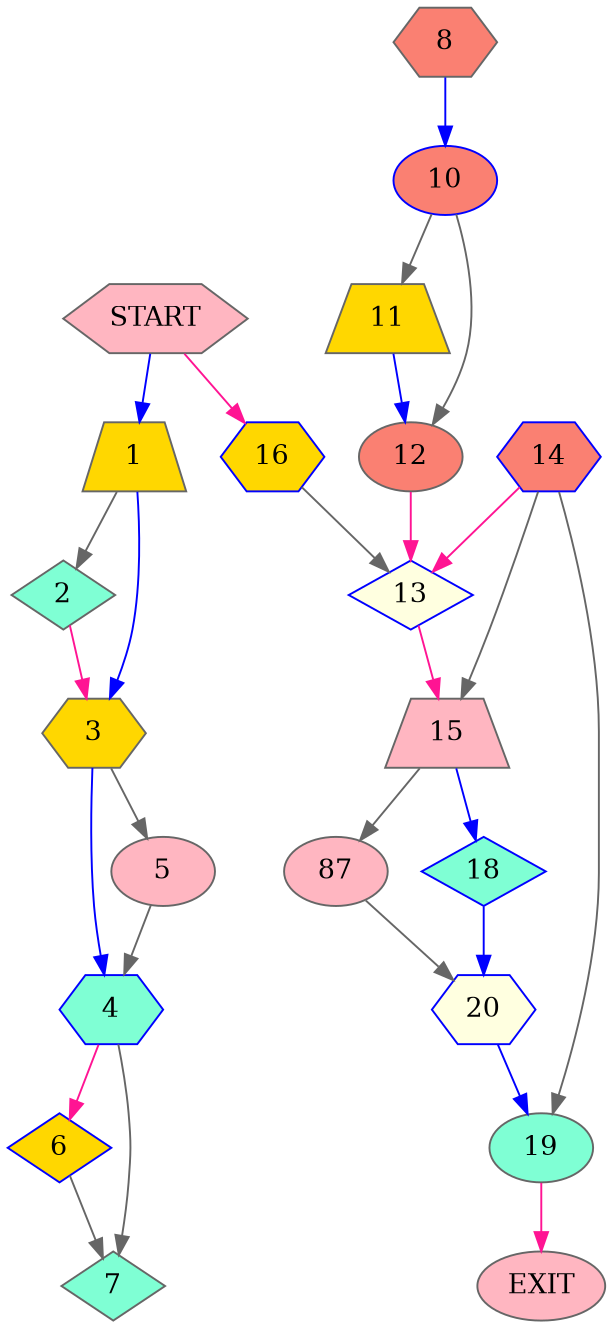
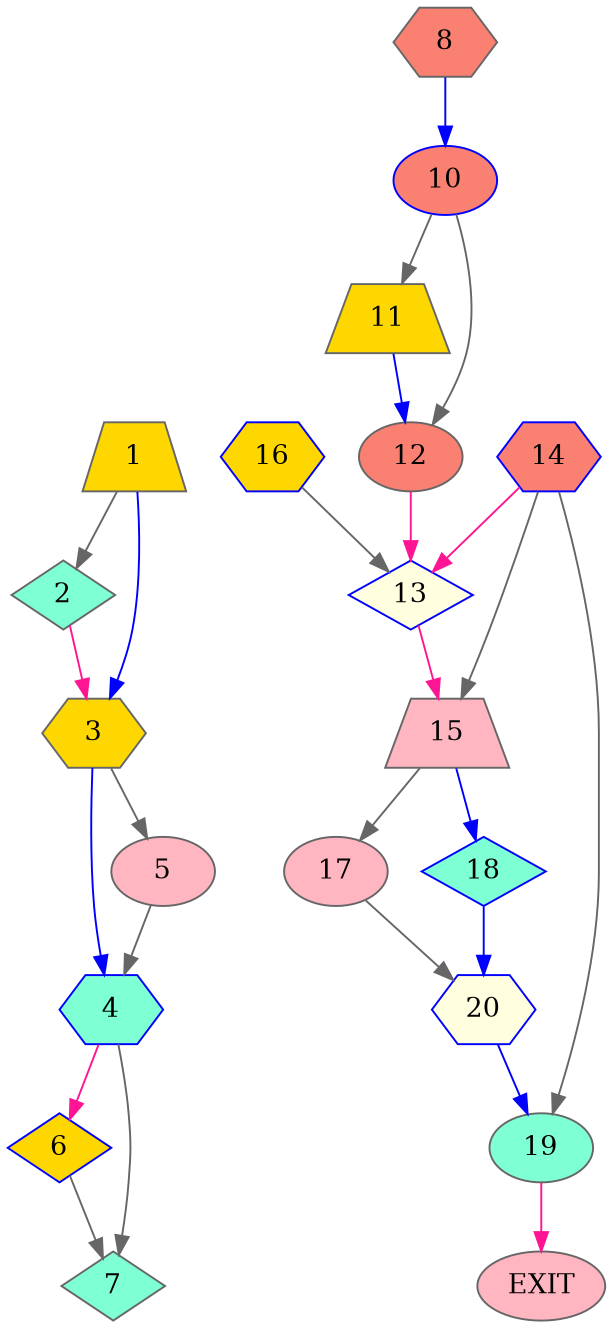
node "START": removed
node "87": label "87" -> "17"
